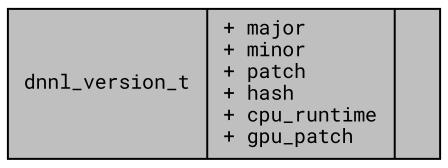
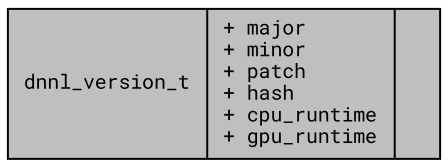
node "dnnl_version_t": text "+ gpu_patch" -> "+ gpu_runtime"
